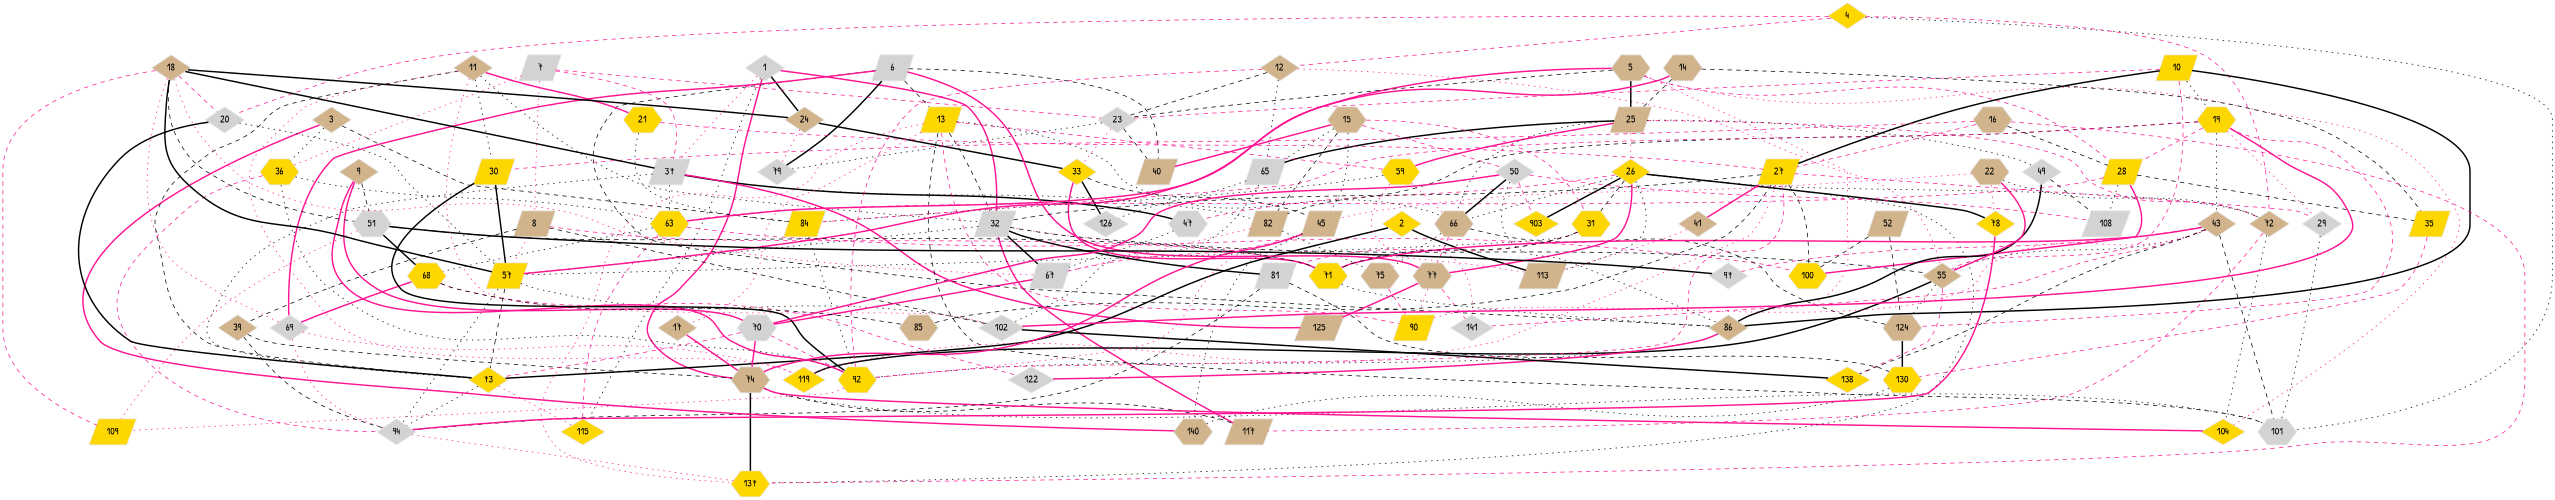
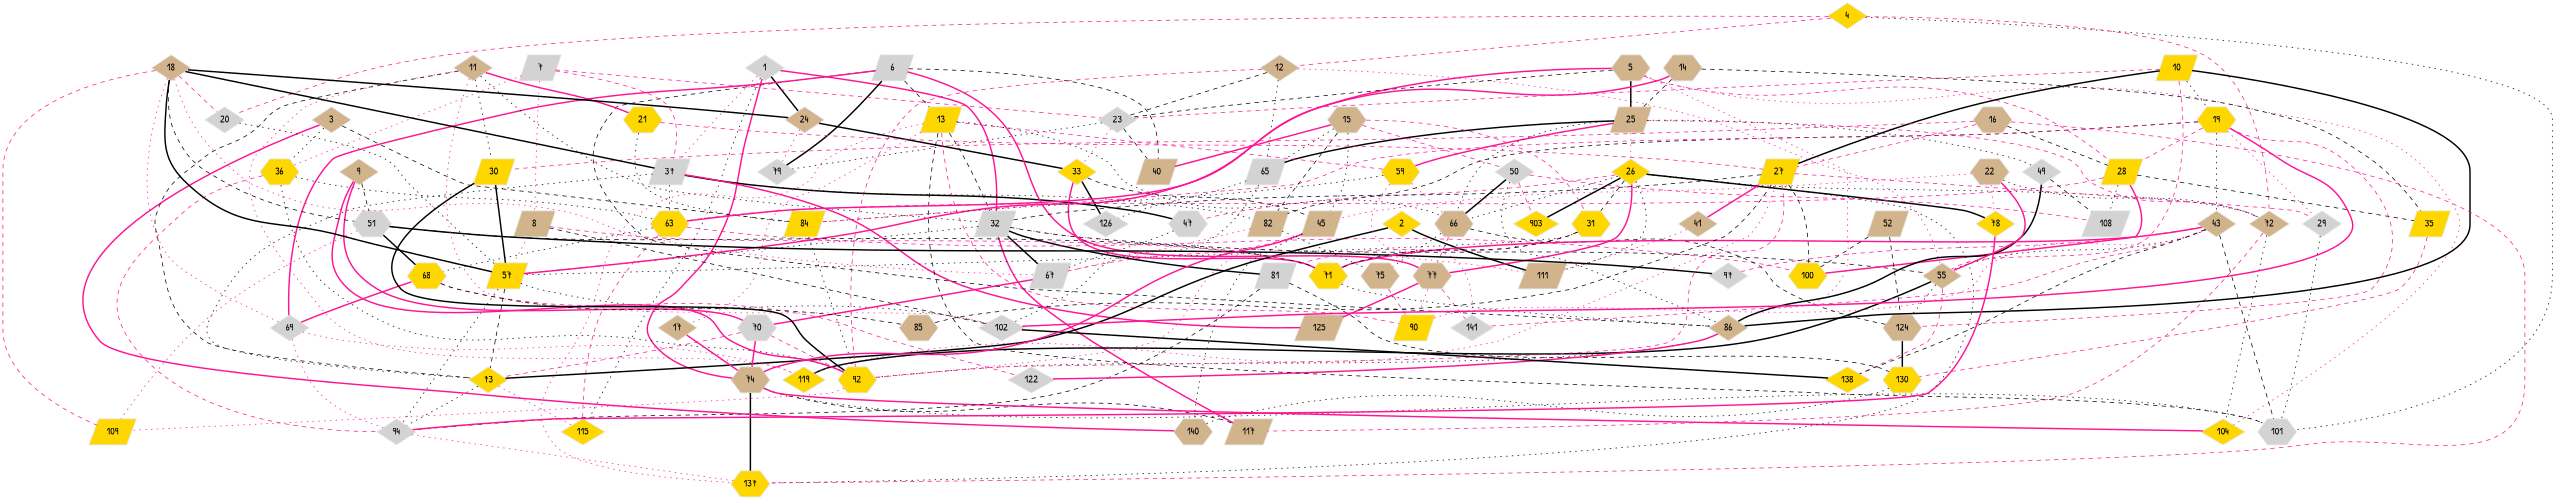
edge "50" -- "70": removed
node "113": label "113" -> "111"
node "39": removed
edge "20" -- "73": removed
